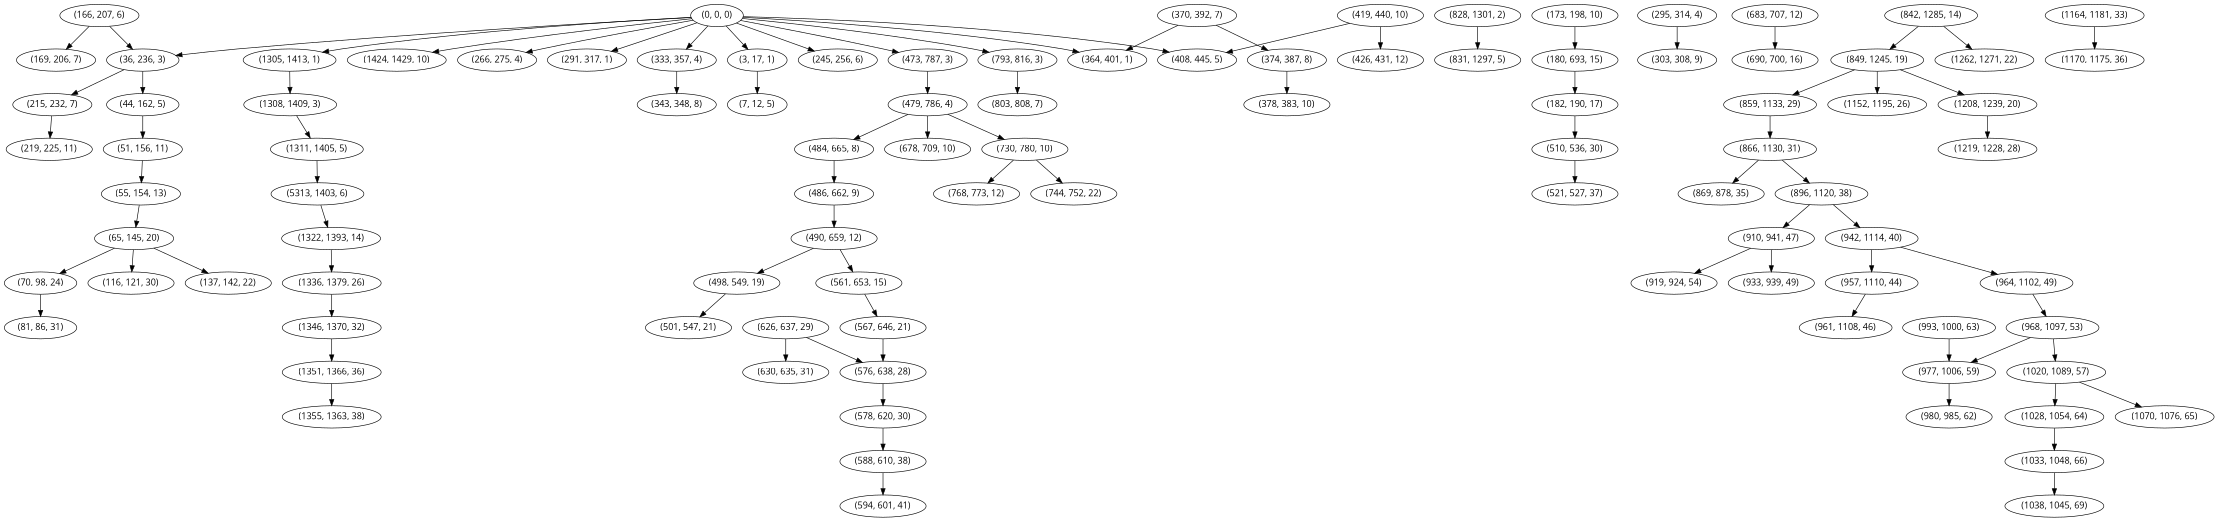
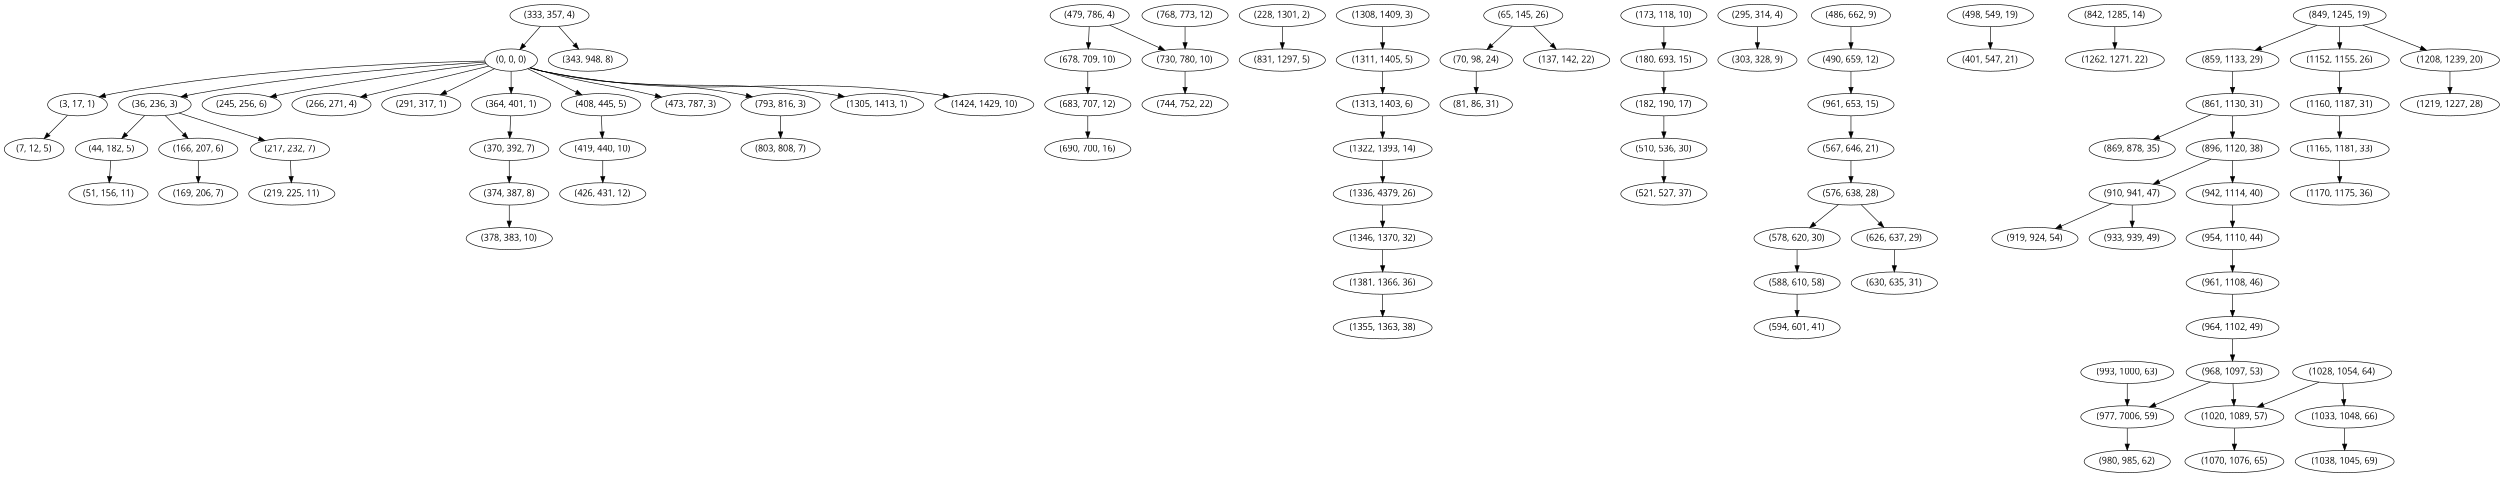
node "(828, 1301, 2)": label "(828, 1301, 2)" -> "(228, 1301, 2)"
node "(173, 198, 10)": label "(173, 198, 10)" -> "(173, 118, 10)"
node "(1164, 1181, 33)": label "(1164, 1181, 33)" -> "(1165, 1181, 33)"
edge "(0, 0, 0)" -> "(333, 357, 4)": reversed
edge "(166, 207, 6)" -> "(36, 236, 3)": reversed
edge "(370, 392, 7)" -> "(364, 401, 1)": reversed
edge "(842, 1285, 14)" -> "(849, 1245, 19)": removed
edge "(419, 440, 10)" -> "(408, 445, 5)": reversed
node "(266, 275, 4)": label "(266, 275, 4)" -> "(266, 271, 4)"
node "(303, 308, 9)": label "(303, 308, 9)" -> "(303, 328, 9)"
edge "(1305, 1413, 1)" -> "(1308, 1409, 3)": removed
edge "(473, 787, 3)" -> "(479, 786, 4)": removed
edge "(678, 709, 10)" -> "(683, 707, 12)": added
node "(215, 232, 7)": label "(215, 232, 7)" -> "(217, 232, 7)"
node "(44, 162, 5)": label "(44, 162, 5)" -> "(44, 182, 5)"
node "(343, 348, 8)": label "(343, 348, 8)" -> "(343, 948, 8)"
node "(1152, 1195, 26)": label "(1152, 1195, 26)" -> "(1152, 1155, 26)"
node "(1160, 1187, 31)": added
node "(484, 665, 8)": removed
node "(866, 1130, 31)": label "(866, 1130, 31)" -> "(861, 1130, 31)"
node "(1219, 1228, 28)": label "(1219, 1228, 28)" -> "(1219, 1227, 28)"
edge "(730, 780, 10)" -> "(768, 773, 12)": reversed
node "(55, 154, 13)": removed
node "(5313, 1403, 6)": label "(5313, 1403, 6)" -> "(1313, 1403, 6)"
node "(65, 145, 20)": label "(65, 145, 20)" -> "(65, 145, 26)"
edge "(490, 659, 12)" -> "(498, 549, 19)": removed
edge "(942, 1114, 40)" -> "(964, 1102, 49)": now "(961, 1108, 46)" -> "(964, 1102, 49)"
node "(116, 121, 30)": removed
node "(1336, 1379, 26)": label "(1336, 1379, 26)" -> "(1336, 4379, 26)"
node "(561, 653, 15)": label "(561, 653, 15)" -> "(961, 653, 15)"
node "(957, 1110, 44)": label "(957, 1110, 44)" -> "(954, 1110, 44)"
node "(501, 547, 21)": label "(501, 547, 21)" -> "(401, 547, 21)"
edge "(626, 637, 29)" -> "(576, 638, 28)": reversed
node "(1351, 1366, 36)": label "(1351, 1366, 36)" -> "(1381, 1366, 36)"
node "(977, 1006, 59)": label "(977, 1006, 59)" -> "(977, 7006, 59)"
edge "(1020, 1089, 57)" -> "(1028, 1054, 64)": reversed
node "(588, 610, 38)": label "(588, 610, 38)" -> "(588, 610, 58)"
